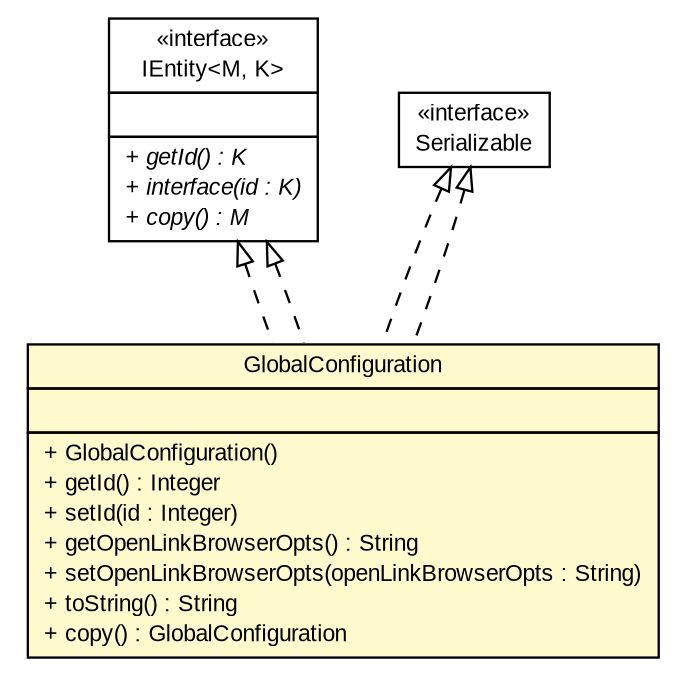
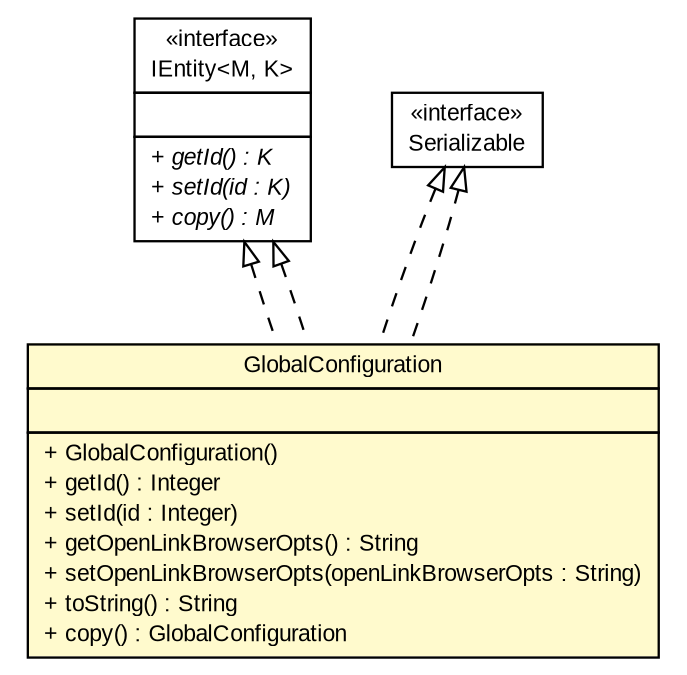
node "IEntity<M, K>": text "+ interface(id : K)" -> "+ setId(id : K)"
